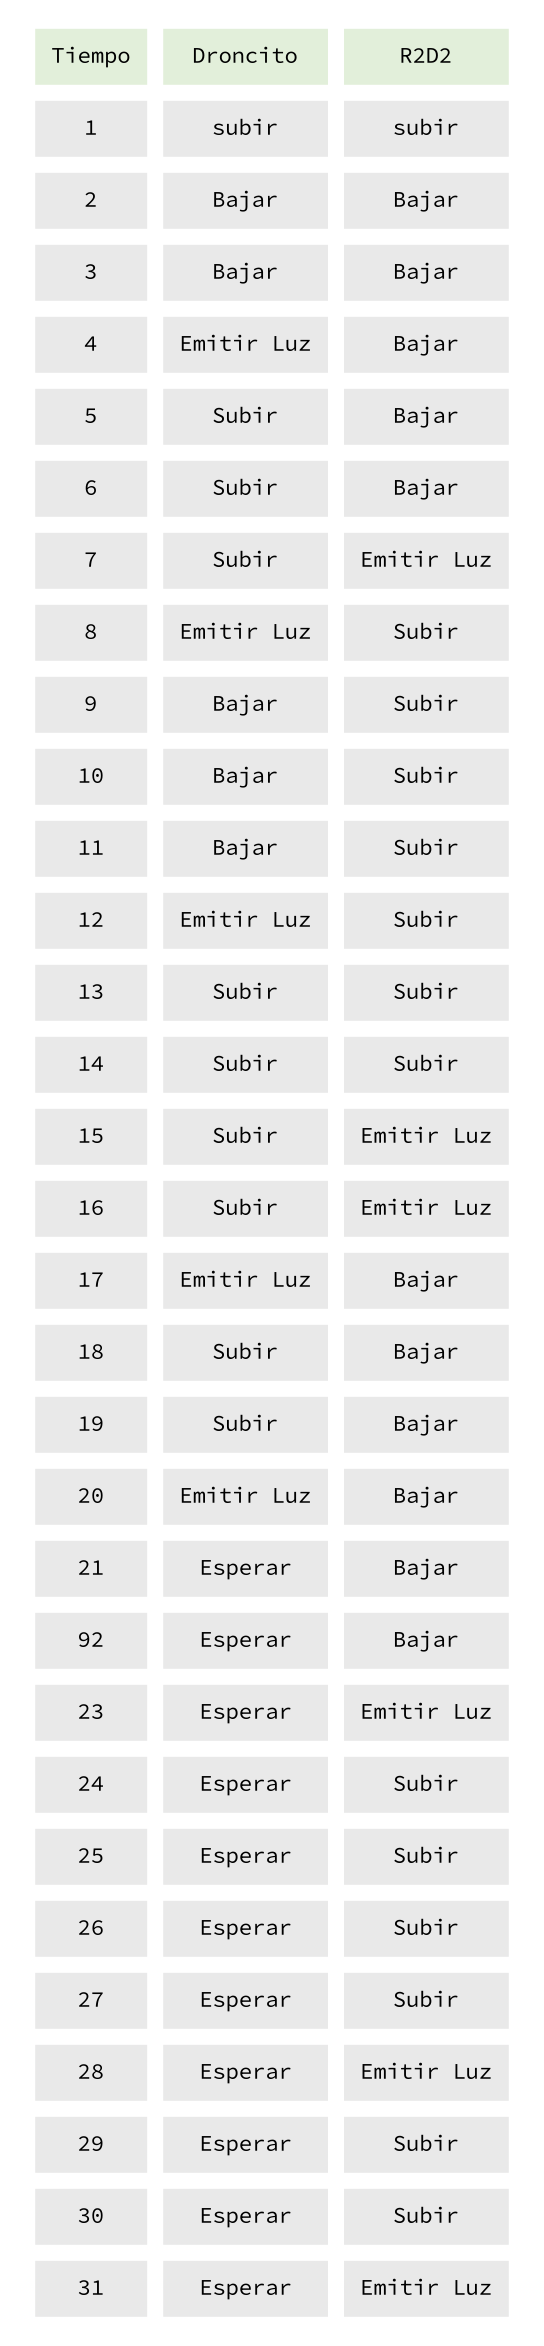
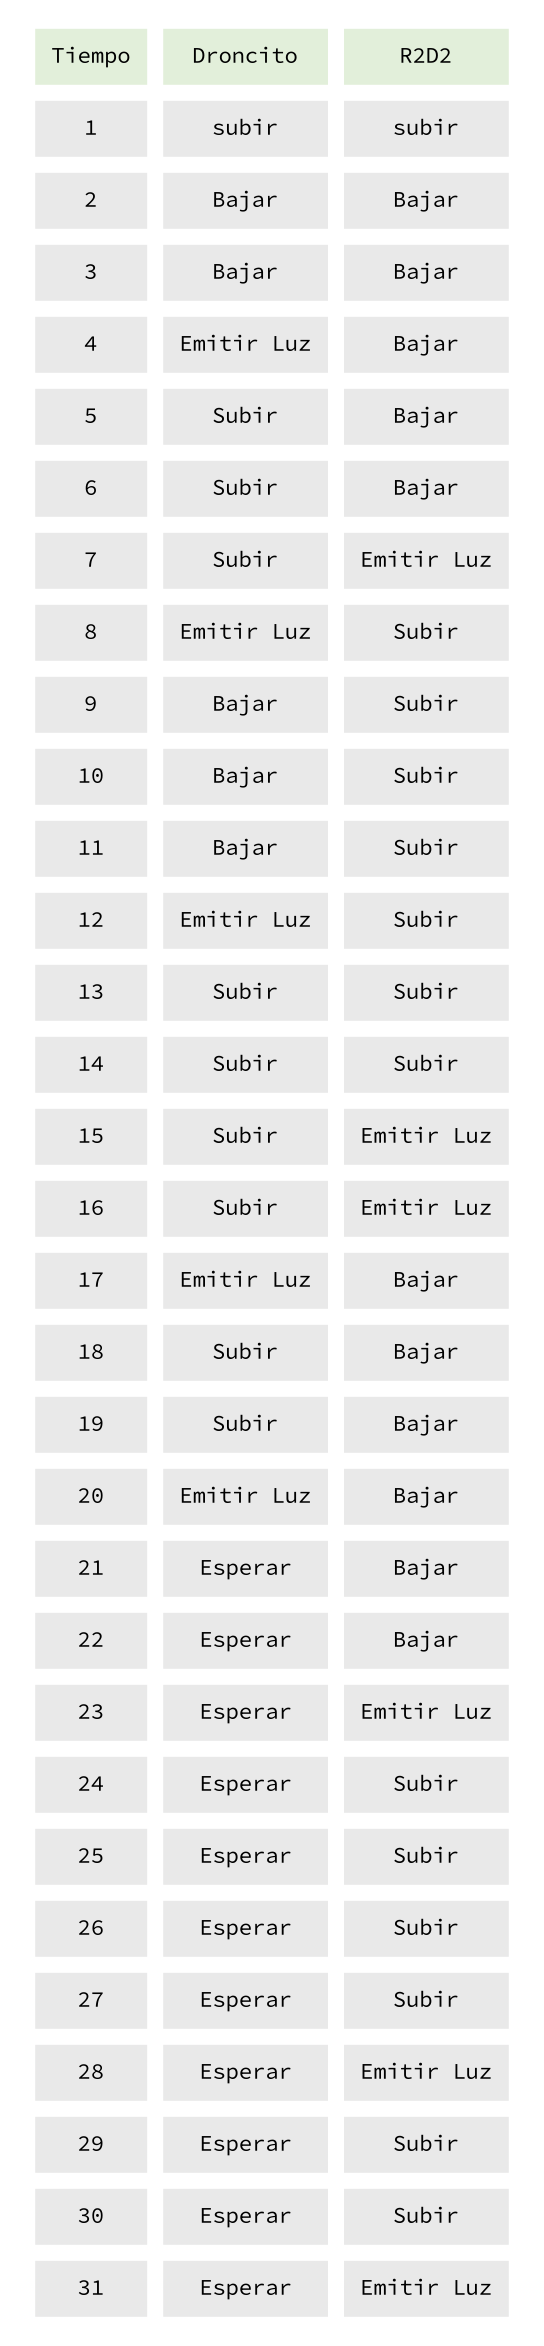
node "Tiempo": text "92" -> "22"
